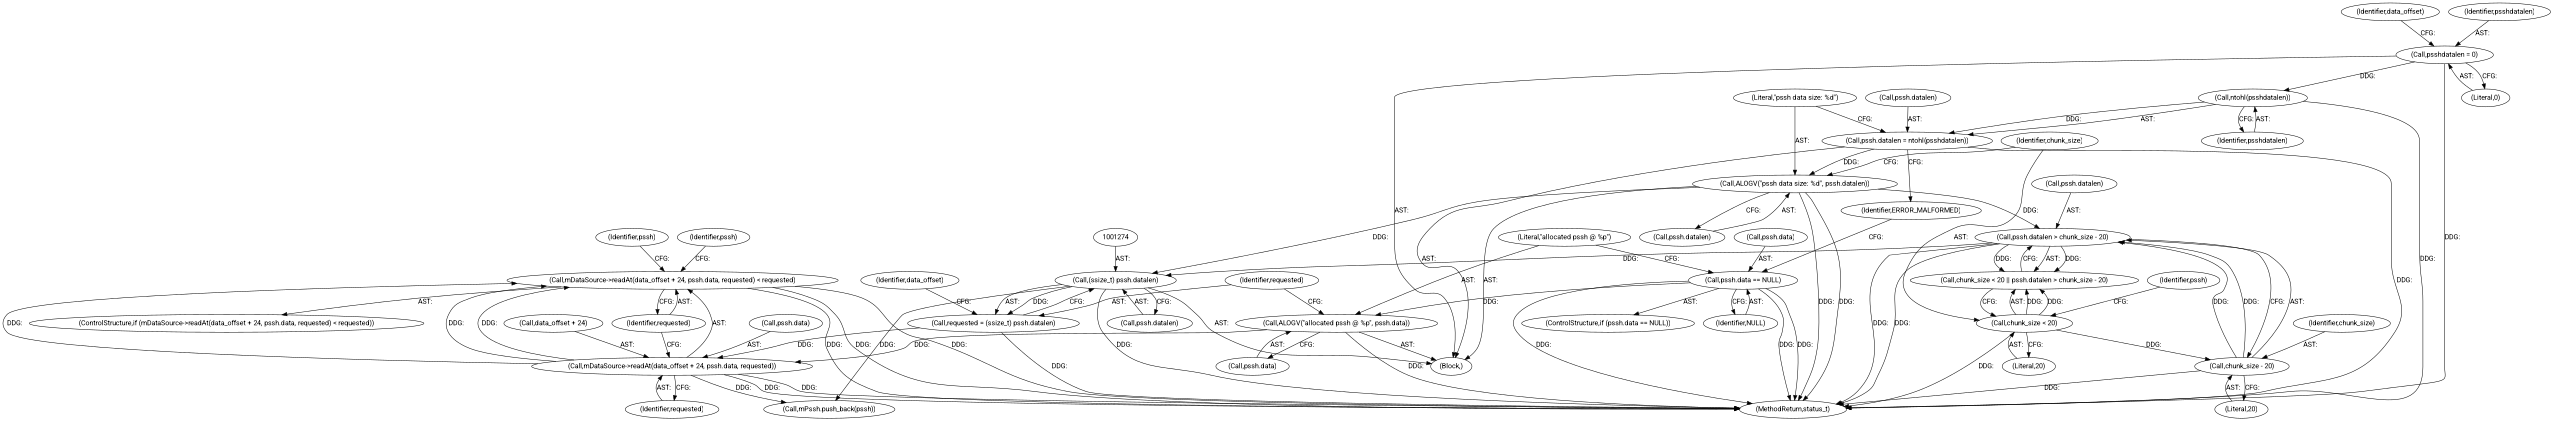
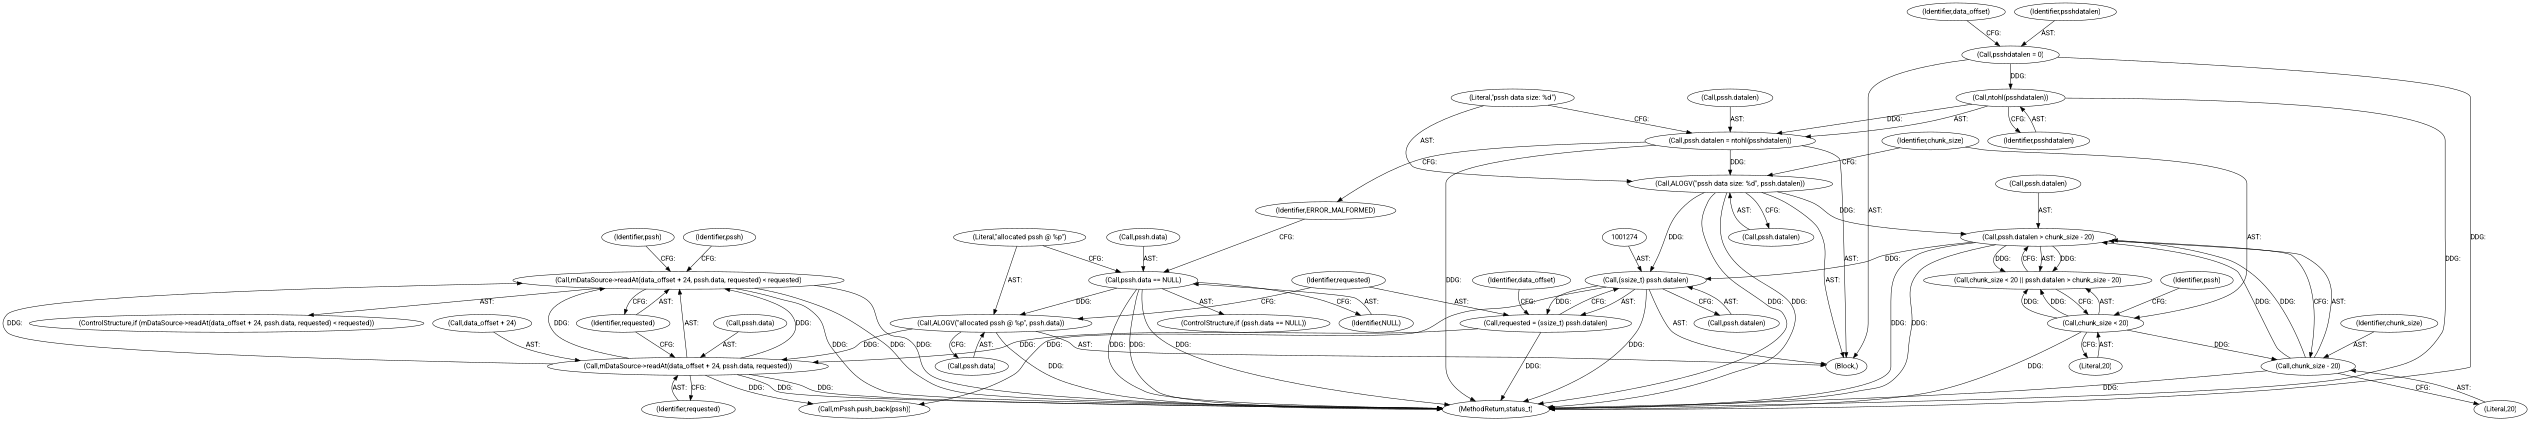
node "(Literal,0)": removed
